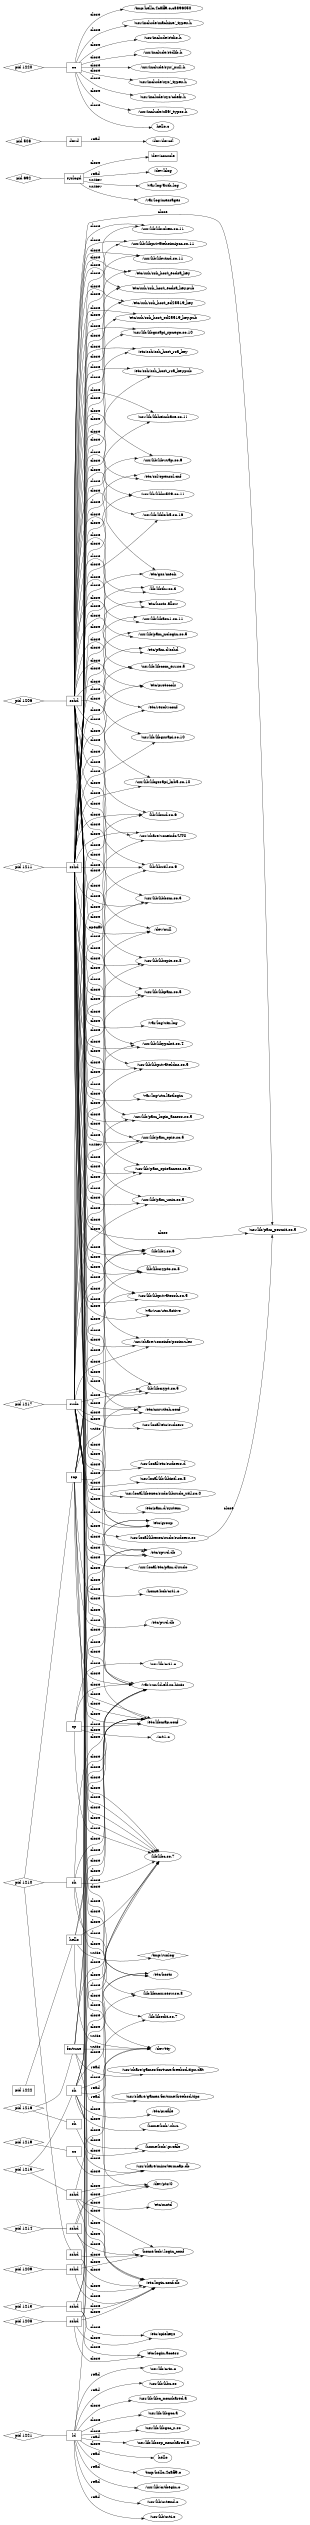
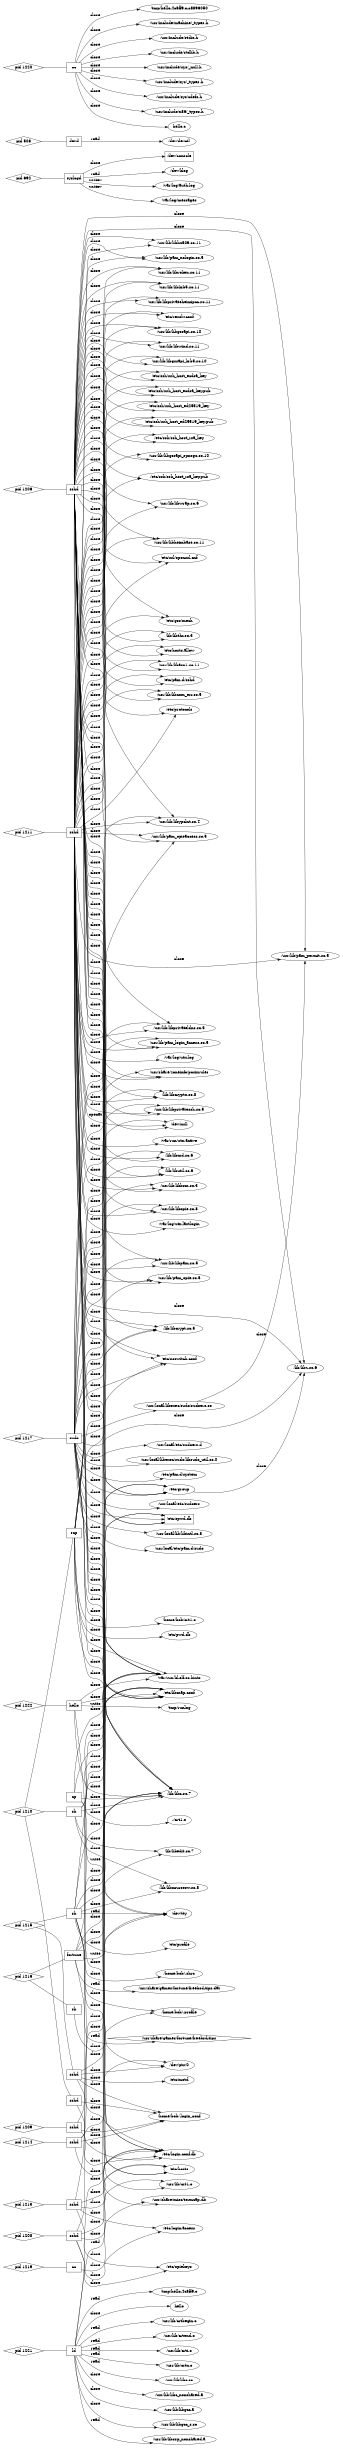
node "/usr/lib/libkrb5.so.16": label "/usr/lib/libkrb5.so.16" -> "/usr/lib/libkrb5.so.11"
node "/usr/share/zoneinfo/UTC": removed
edge "sudo" -> "/usr/lib/pam_login_access.so.5": label "writev" -> "close"
node "/usr/lib/pam_unix.so.5": removed
edge "scp" -> "/lib/libz.so.6": now "/etc/group" -> "/lib/libz.so.6"
edge "scp" -> "/lib/libcrypt.so.5": label "write" -> "close"
node "/etc/spwd.db": shape ellipse -> box
node "/tmp/runlog": shape diamond -> ellipse
node "pid 1222": shape box -> diamond
node "/usr/share/games/fortune/freebsd-tips": shape ellipse -> diamond
edge "ld" -> "/usr/lib/crt1.o": added, label "read"
